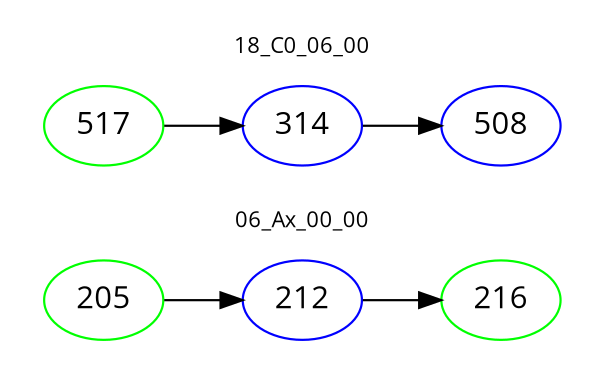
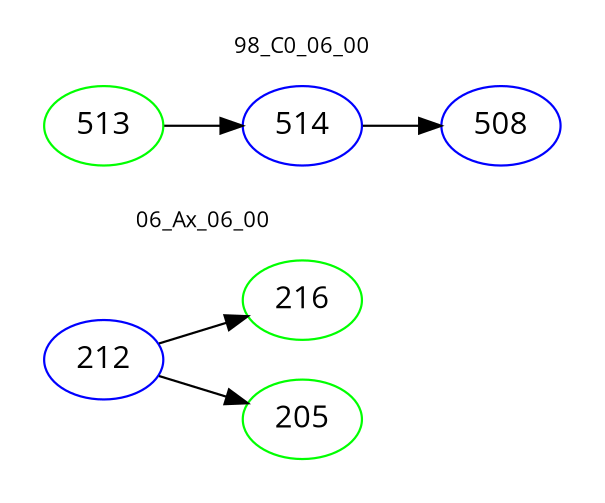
cluster "18_C0_06_00": label "18_C0_06_00" -> "98_C0_06_00"
node "517": label "517" -> "513"
node "314": label "314" -> "514"
cluster "06_Ax_00_00": label "06_Ax_00_00" -> "06_Ax_06_00"
edge "205" -> "212": reversed
